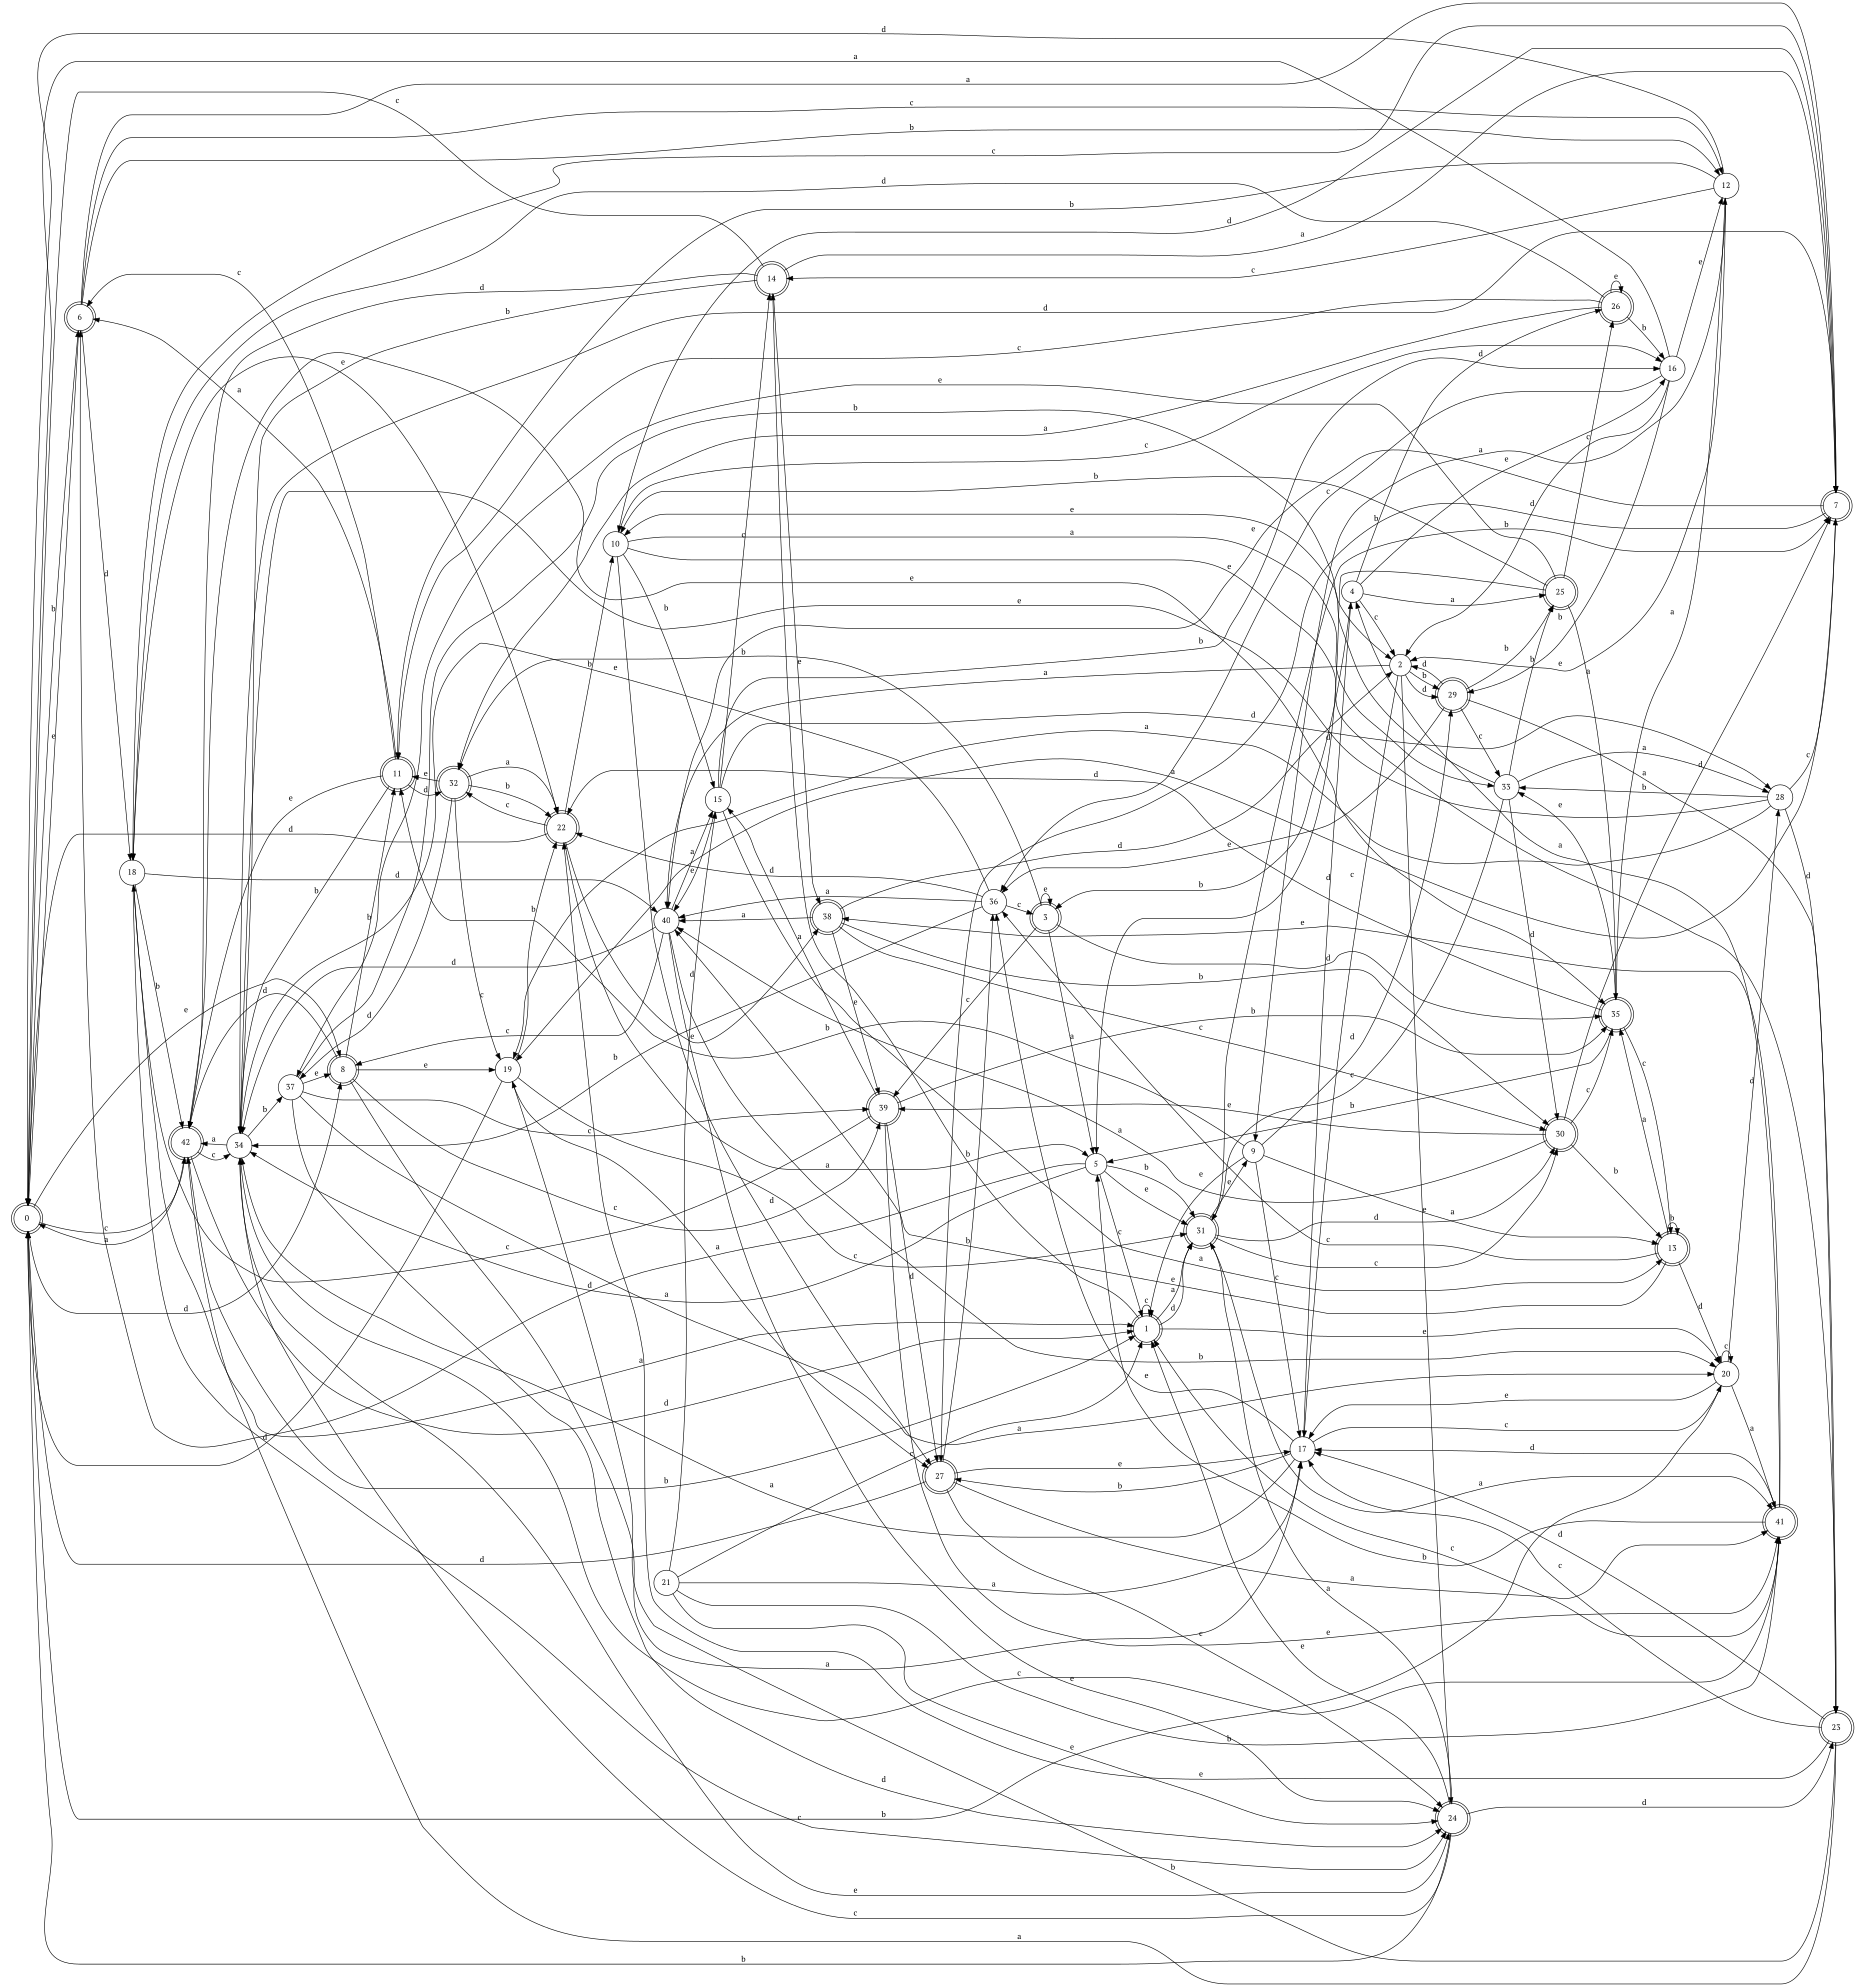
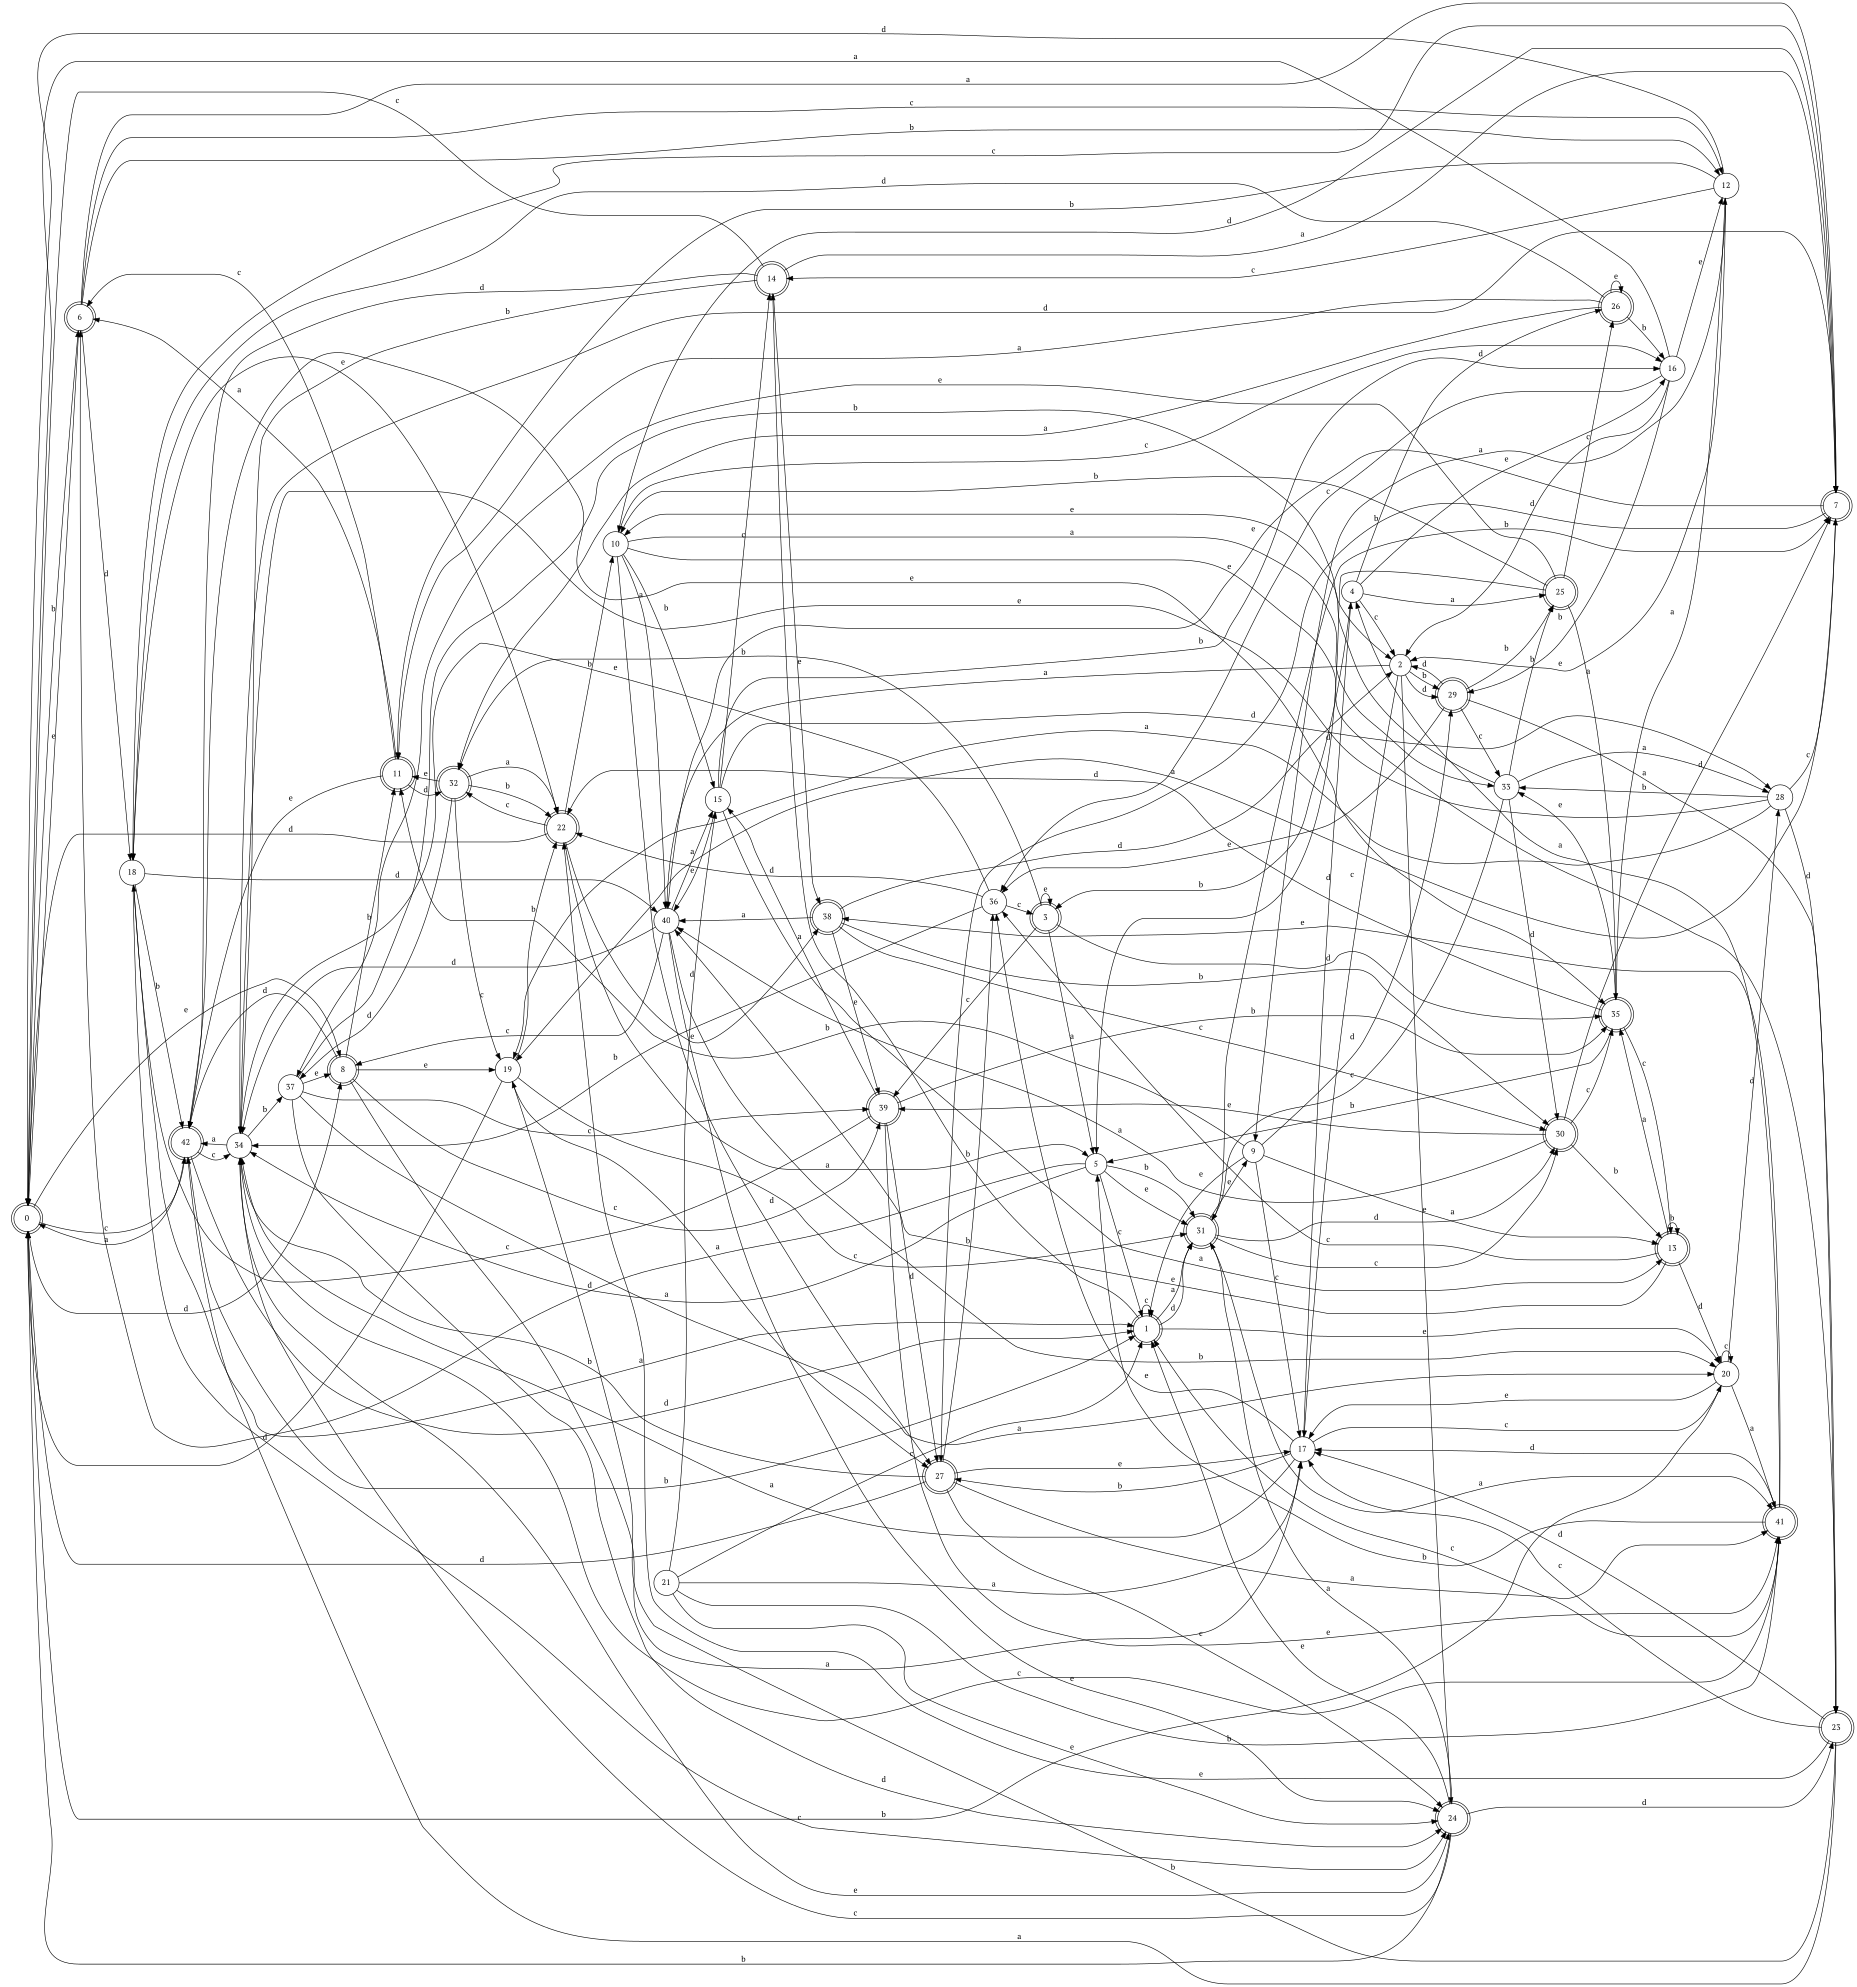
edge "26" -> "11": label "c" -> "a"
edge "36" -> "40": now "10" -> "40"
edge "11" -> "34": now "27" -> "34"
